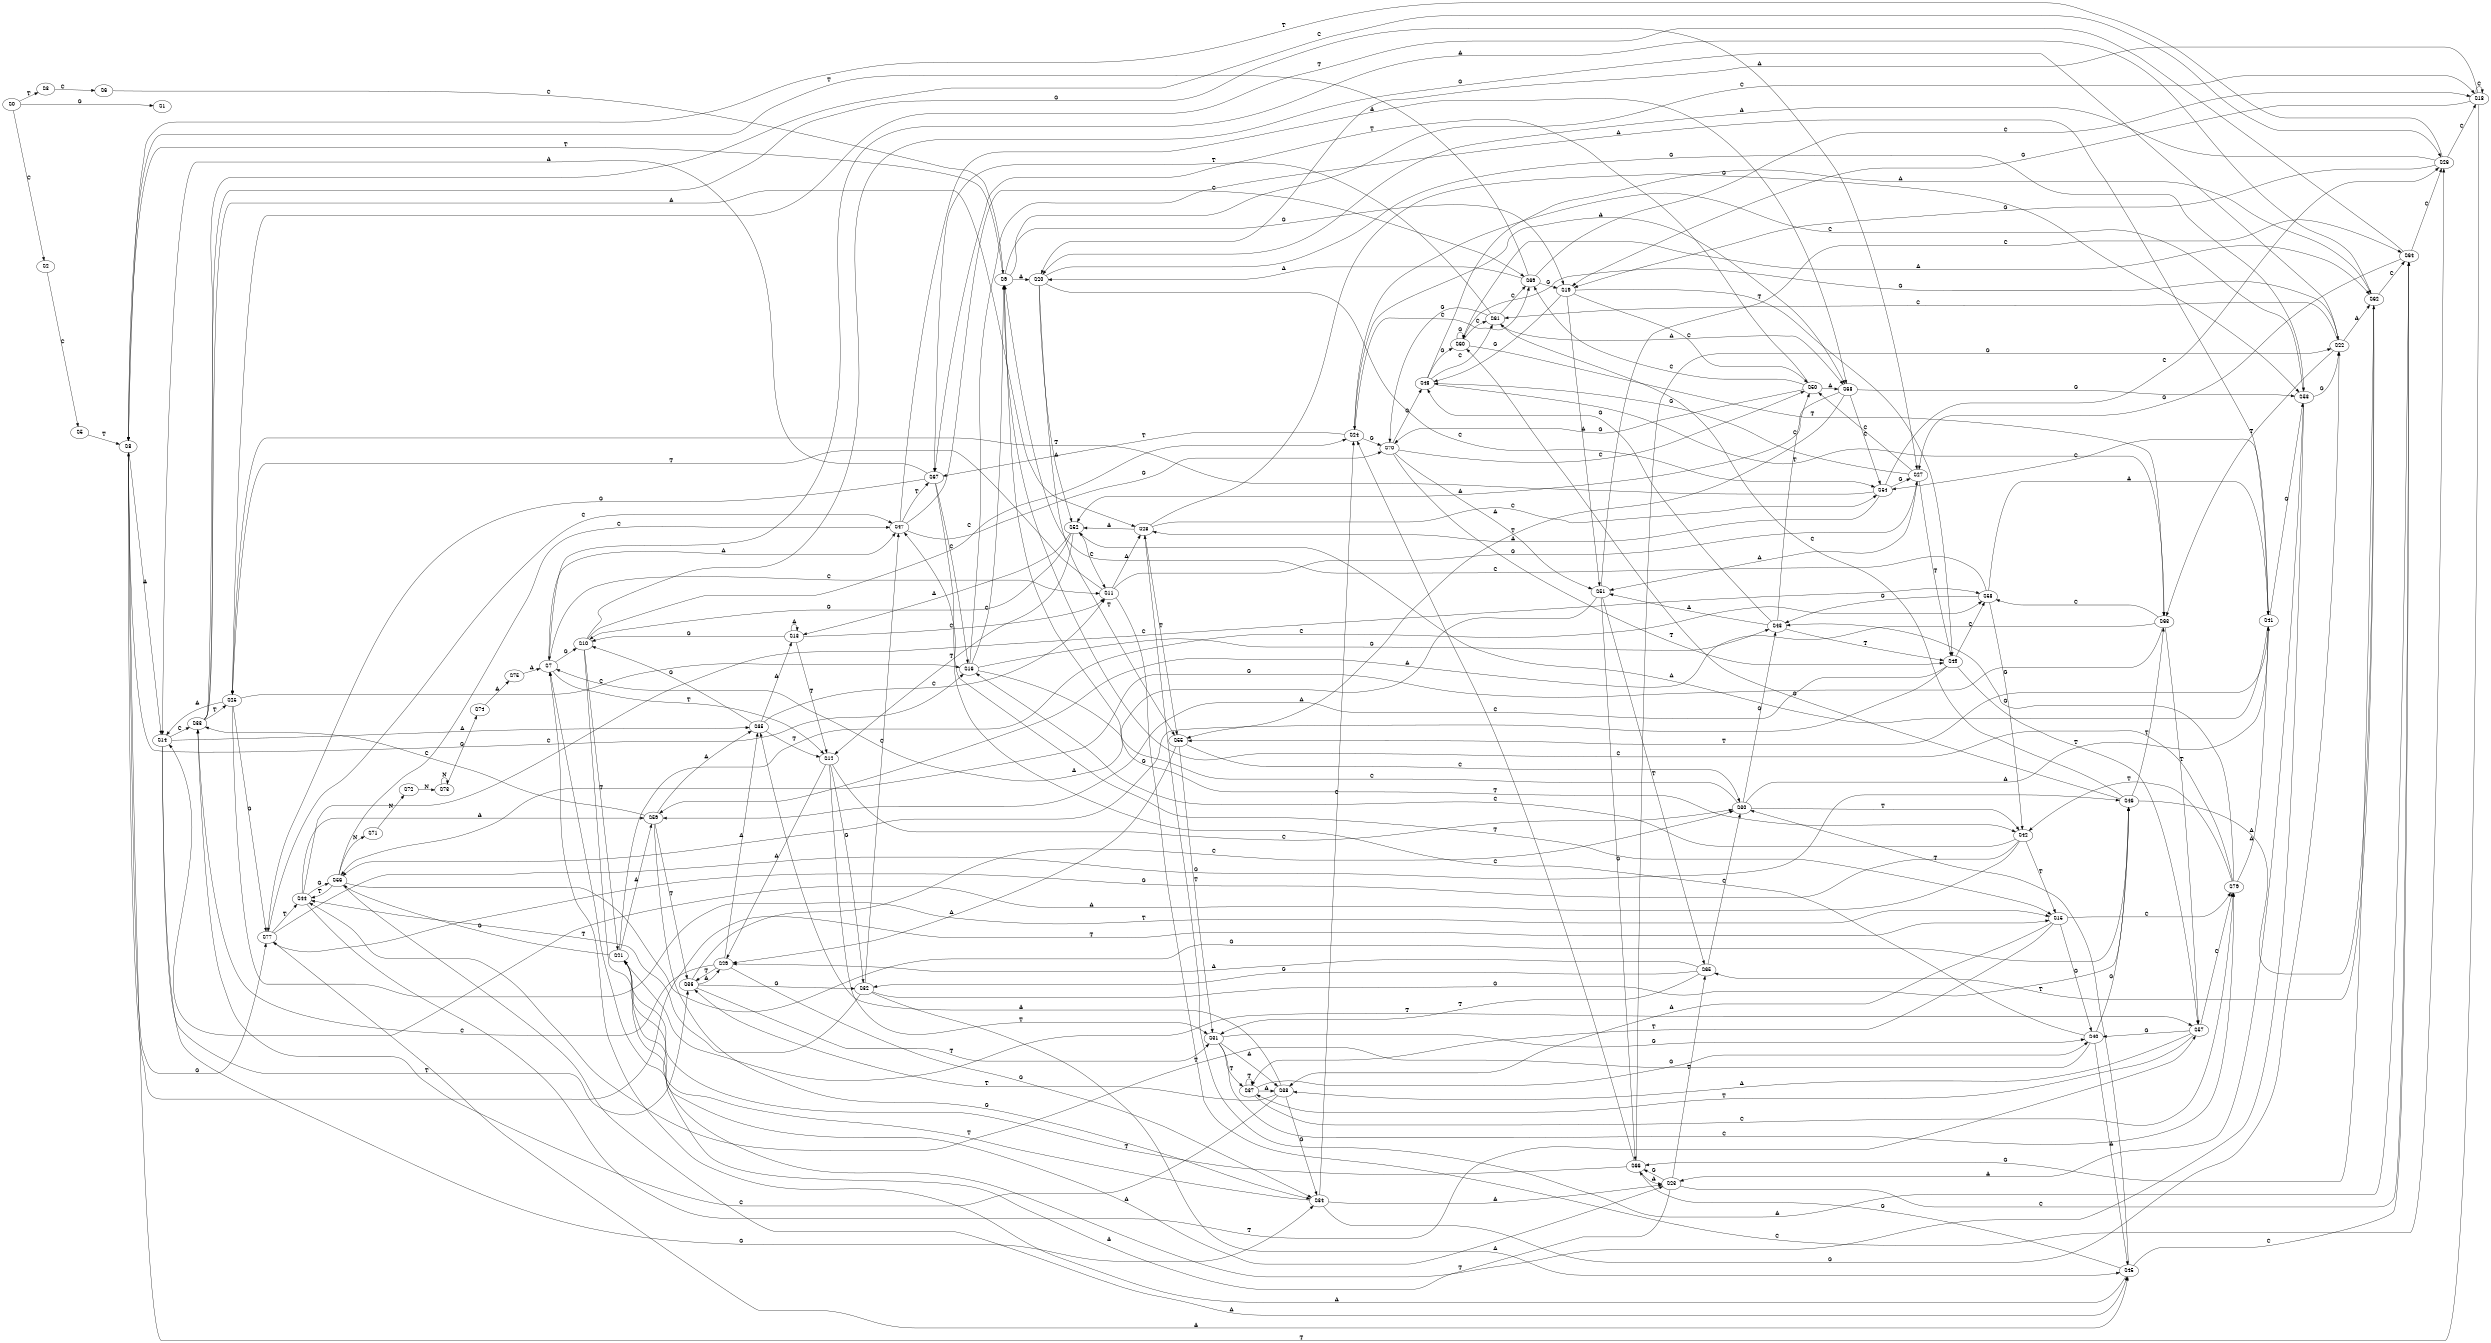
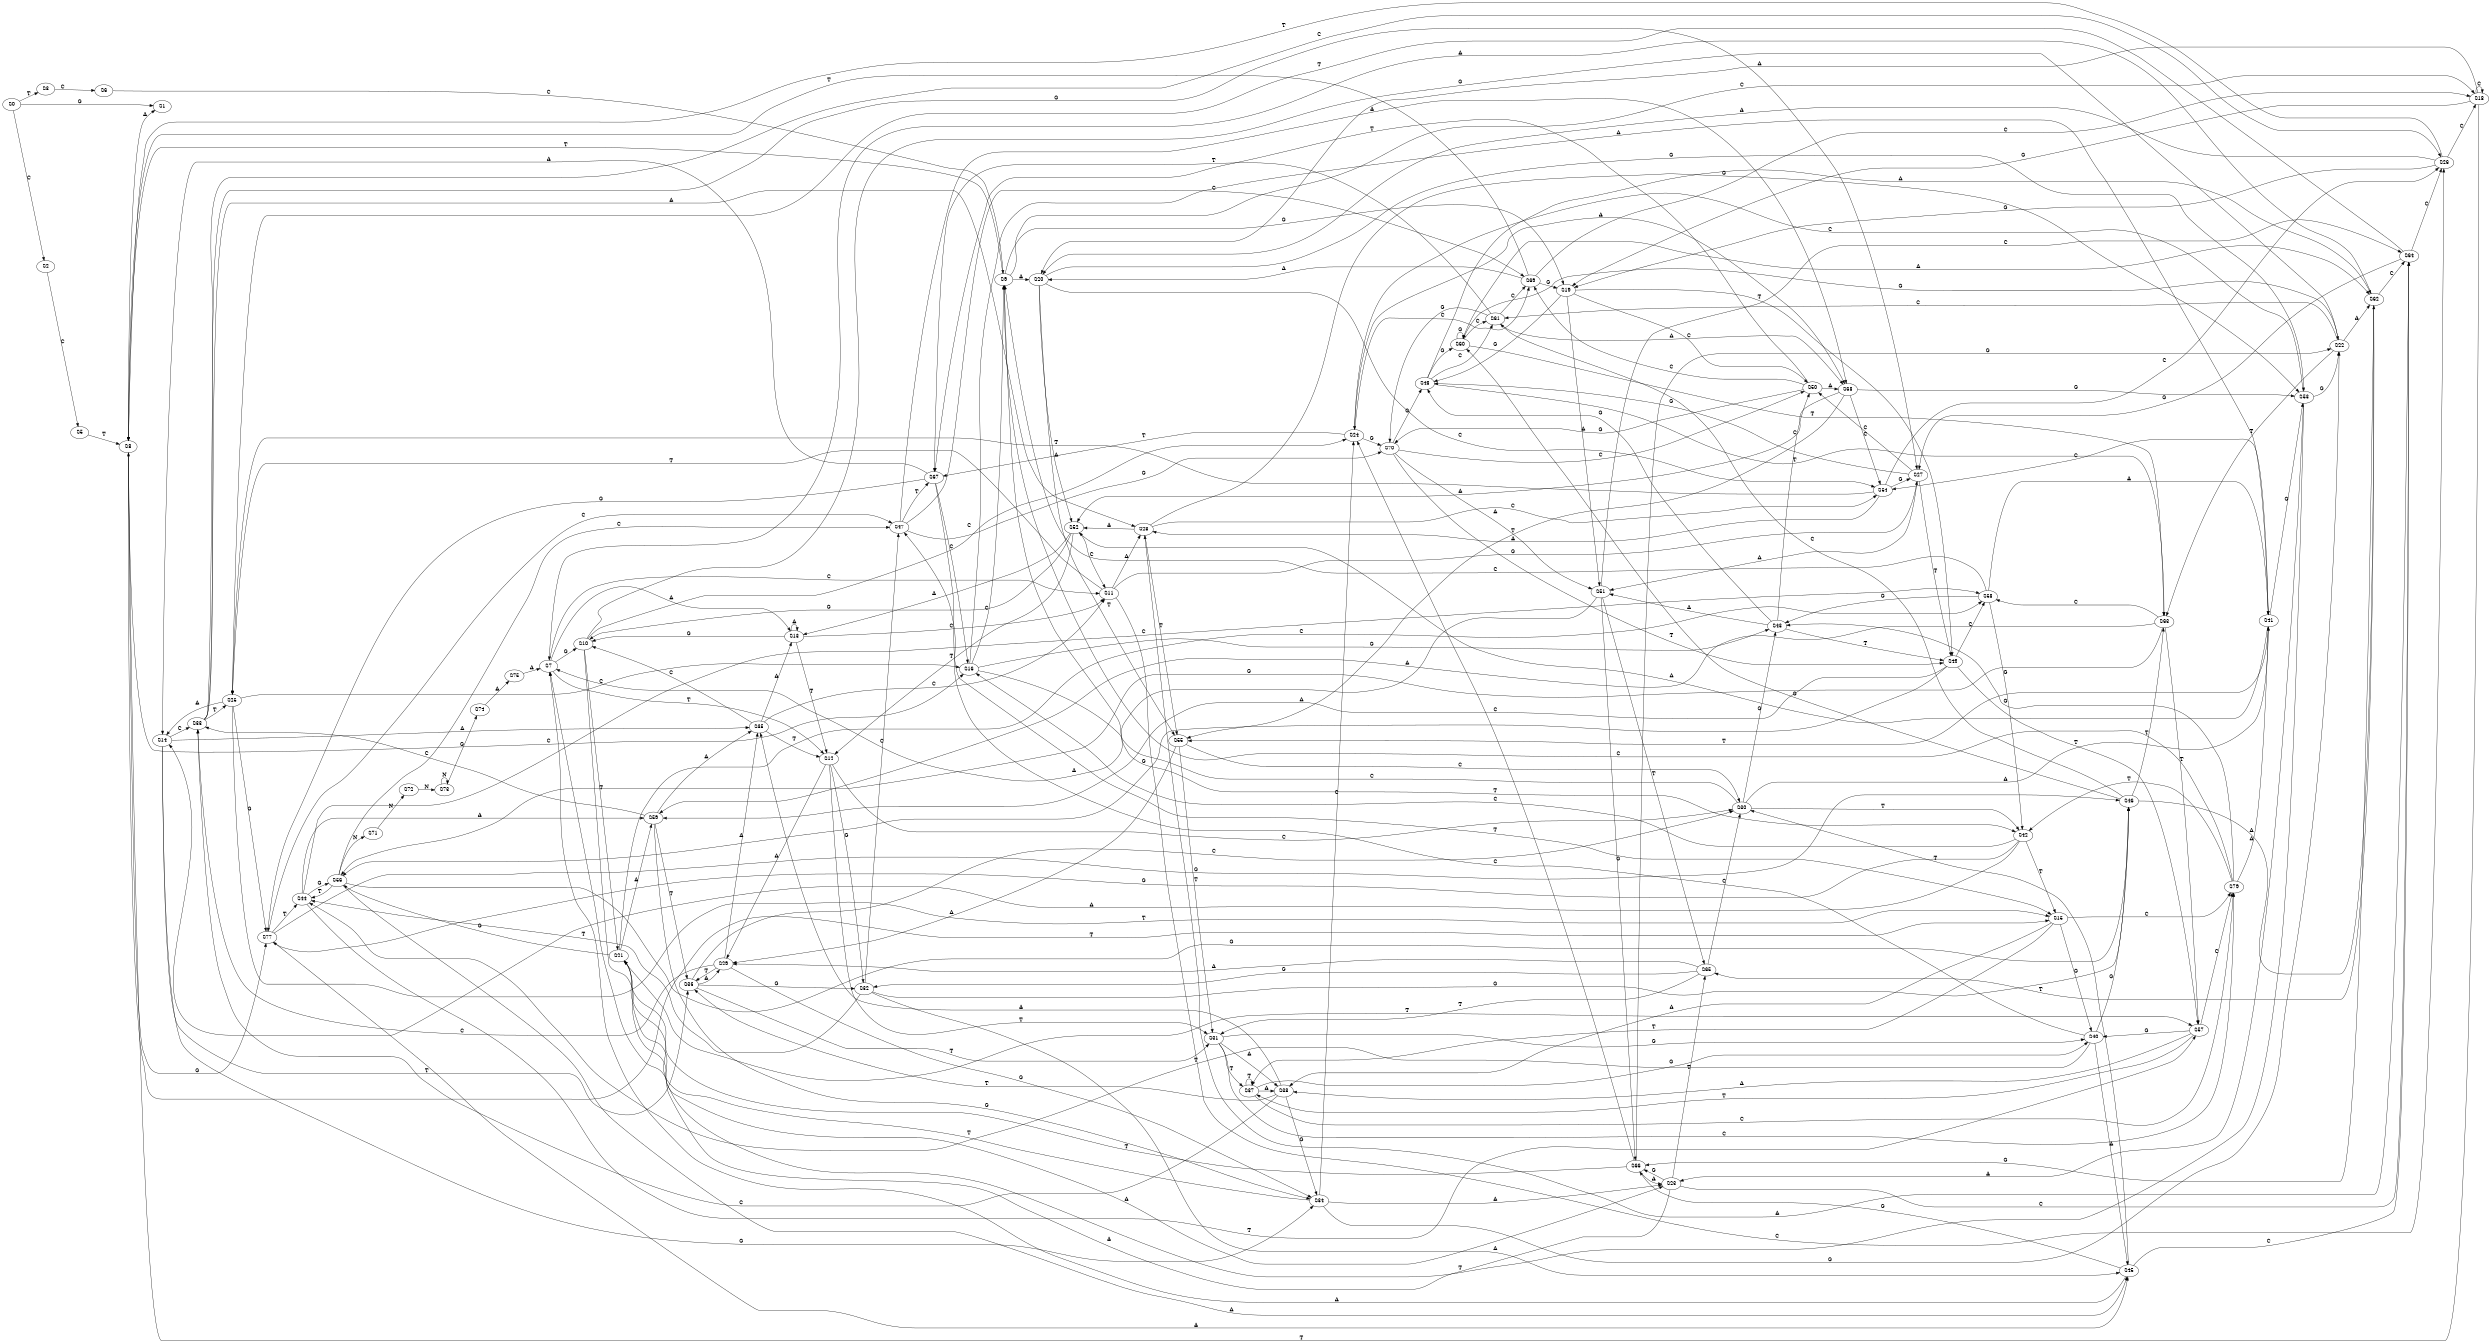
edge "S7" -> "S47": now "S7" -> "S13"
edge "S8" -> "S14": now "S8" -> "S1"
edge "S35" -> "S10": label "G" -> "C"
